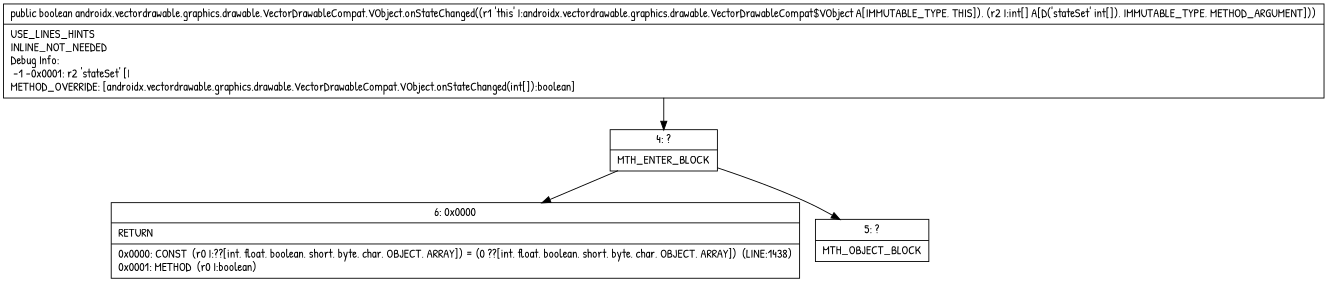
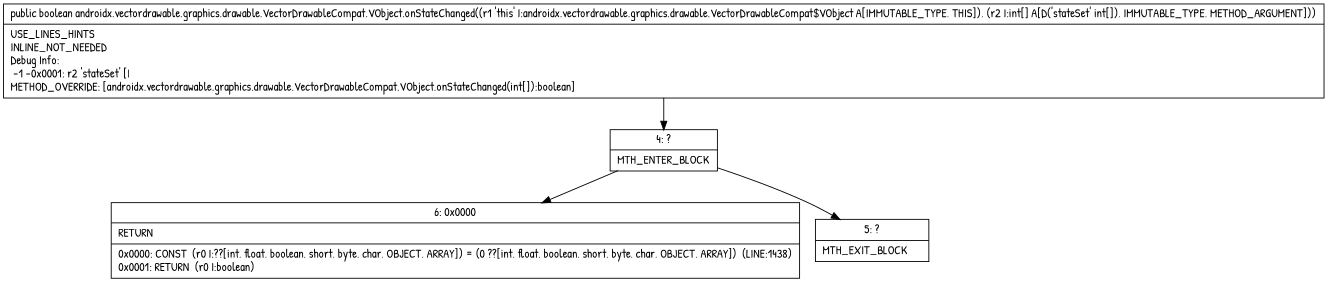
node "5: ?": text "MTH_OBJECT_BLOCK" -> "MTH_EXIT_BLOCK"
node "6: 0x0000": text "0x0001: METHOD  (r0 I:boolean)" -> "0x0001: RETURN  (r0 I:boolean)"
